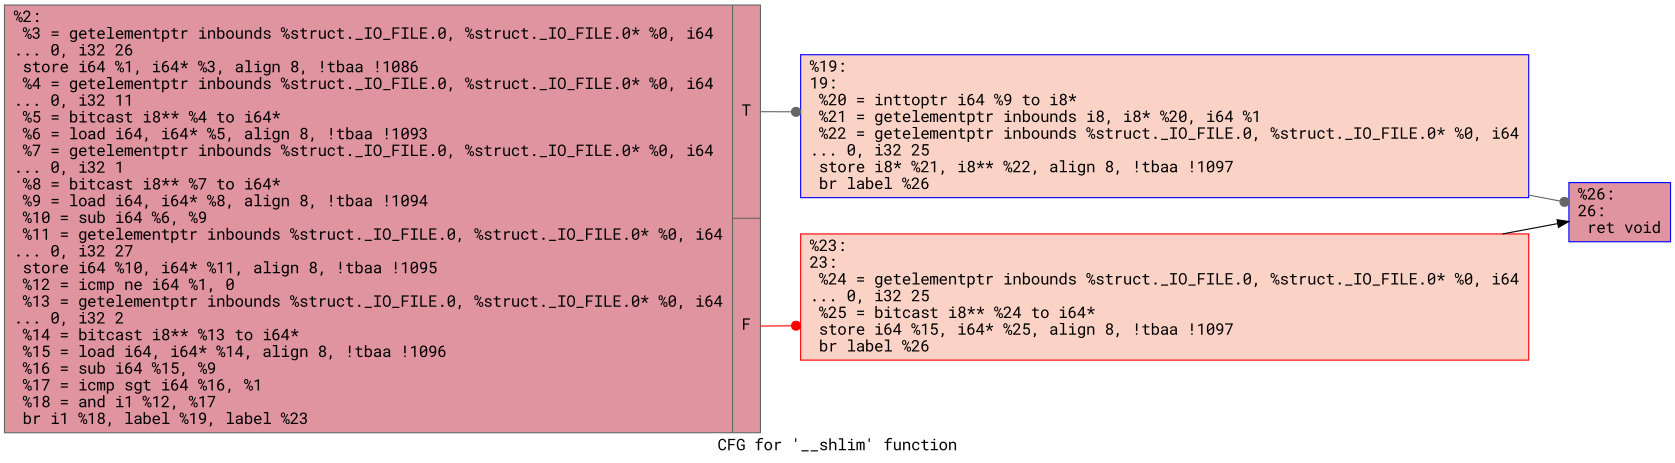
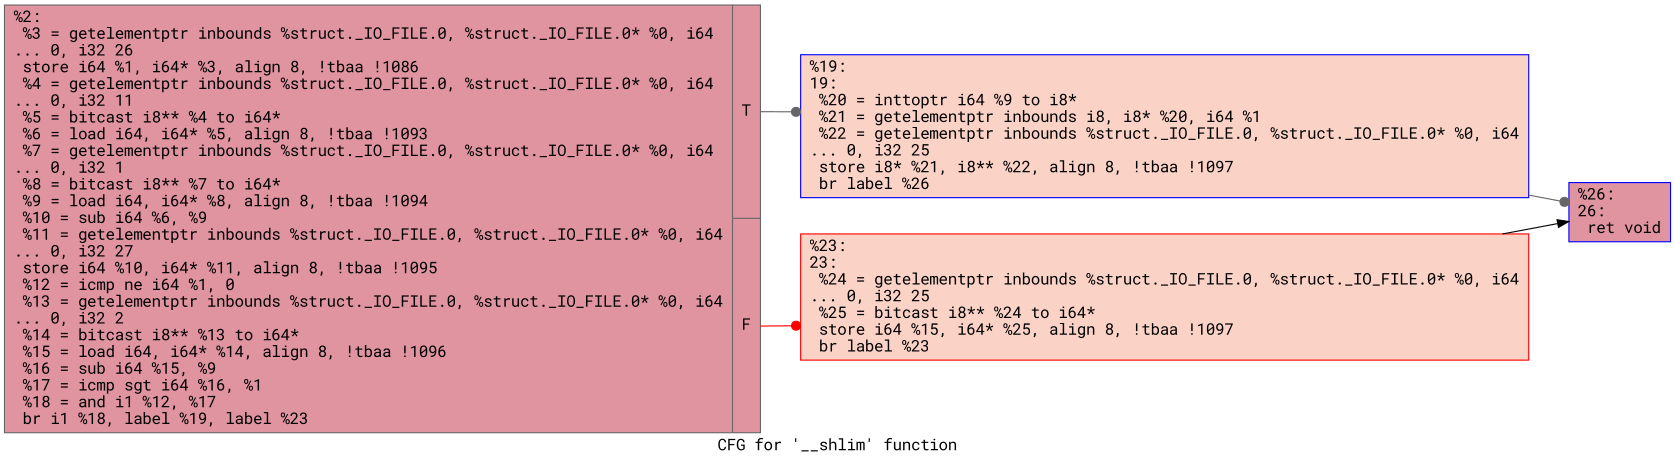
node "%23:": text "br label %26" -> "br label %23"
